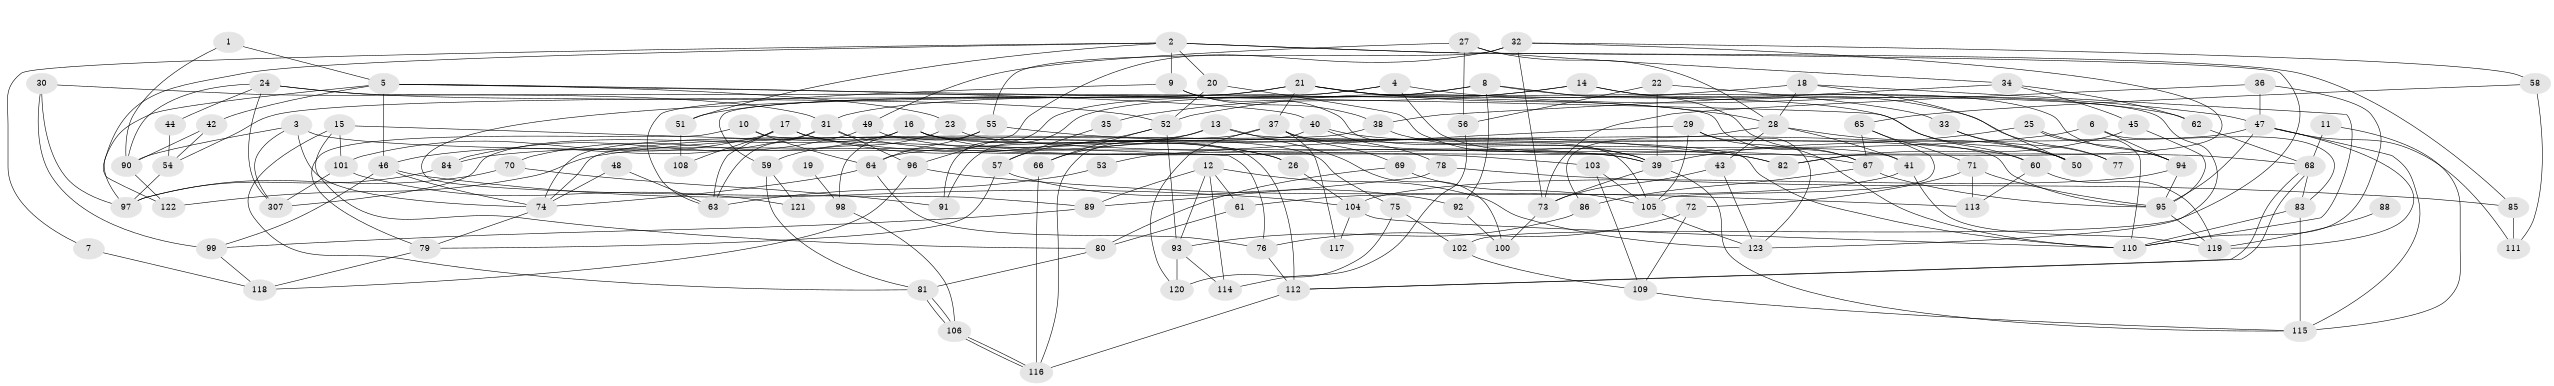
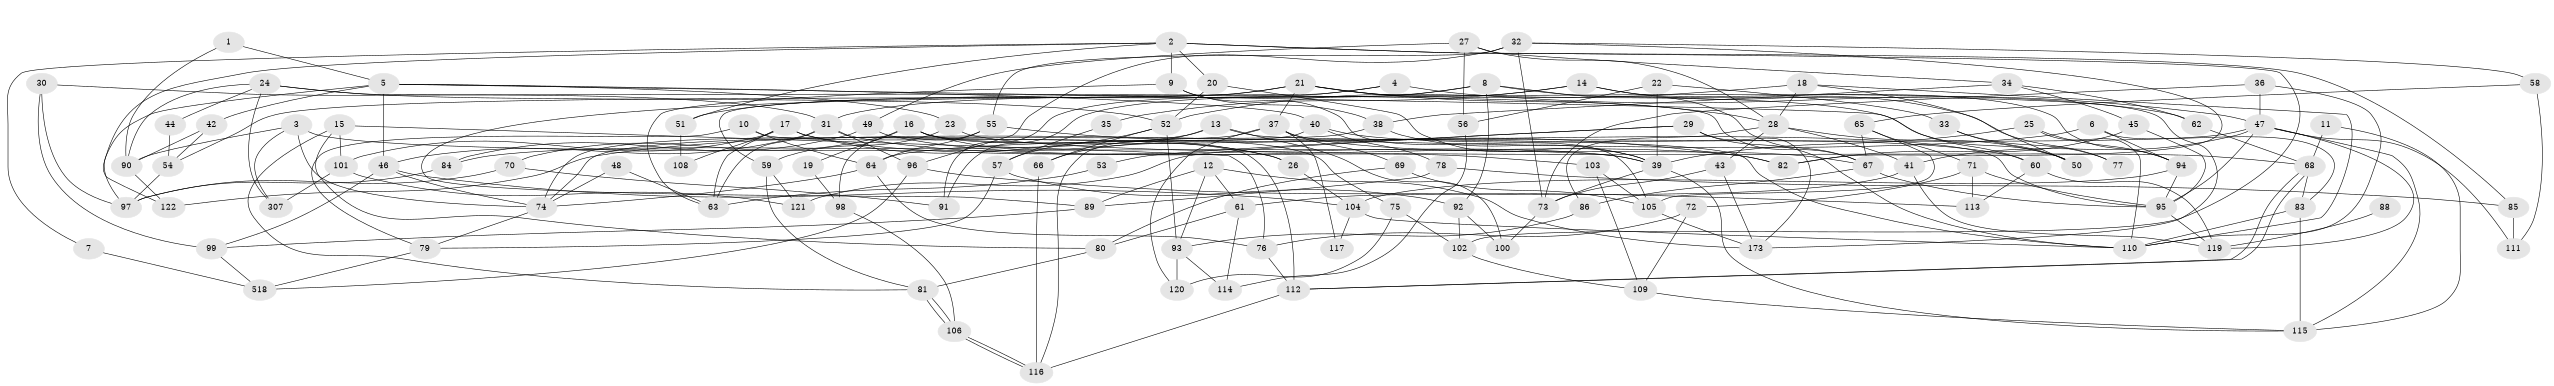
edge "16" -- "307": now "16" -- "19"
edge "4" -- "41": now "47" -- "41"
edge "29" -- "105": now "29" -- "121"
edge "12" -- "114": now "61" -- "114"
edge "92" -- "102": added
node "123": label "123" -> "173"
node "118": label "118" -> "518"
